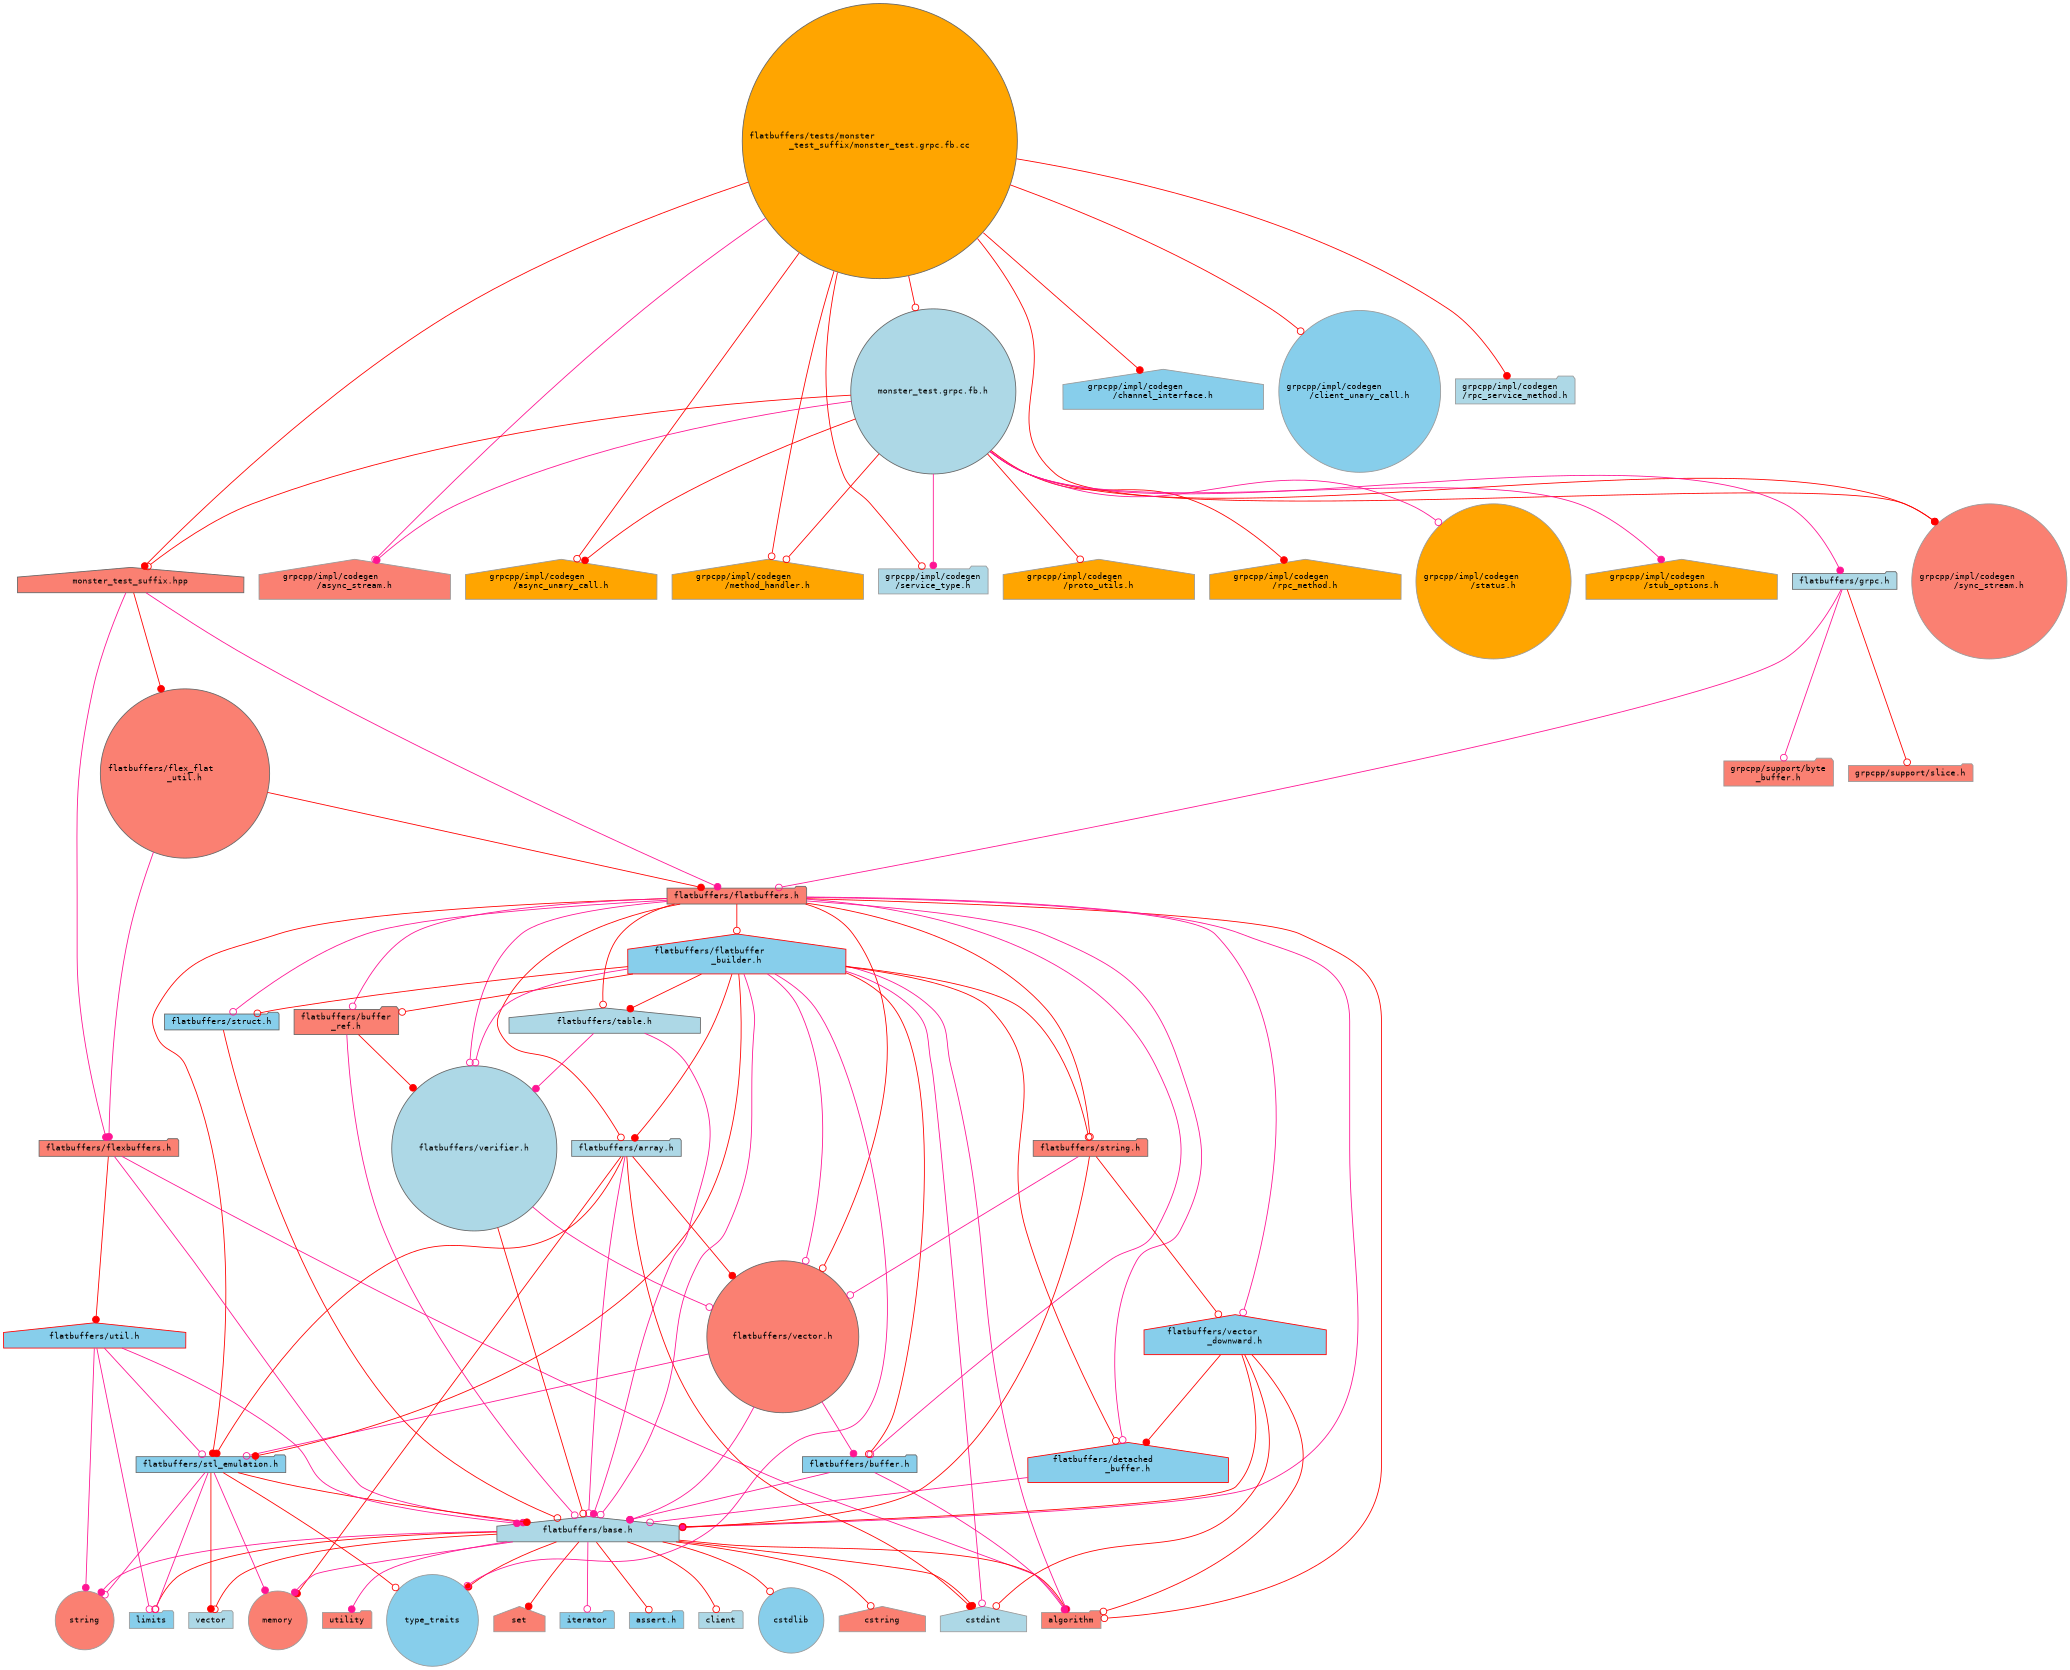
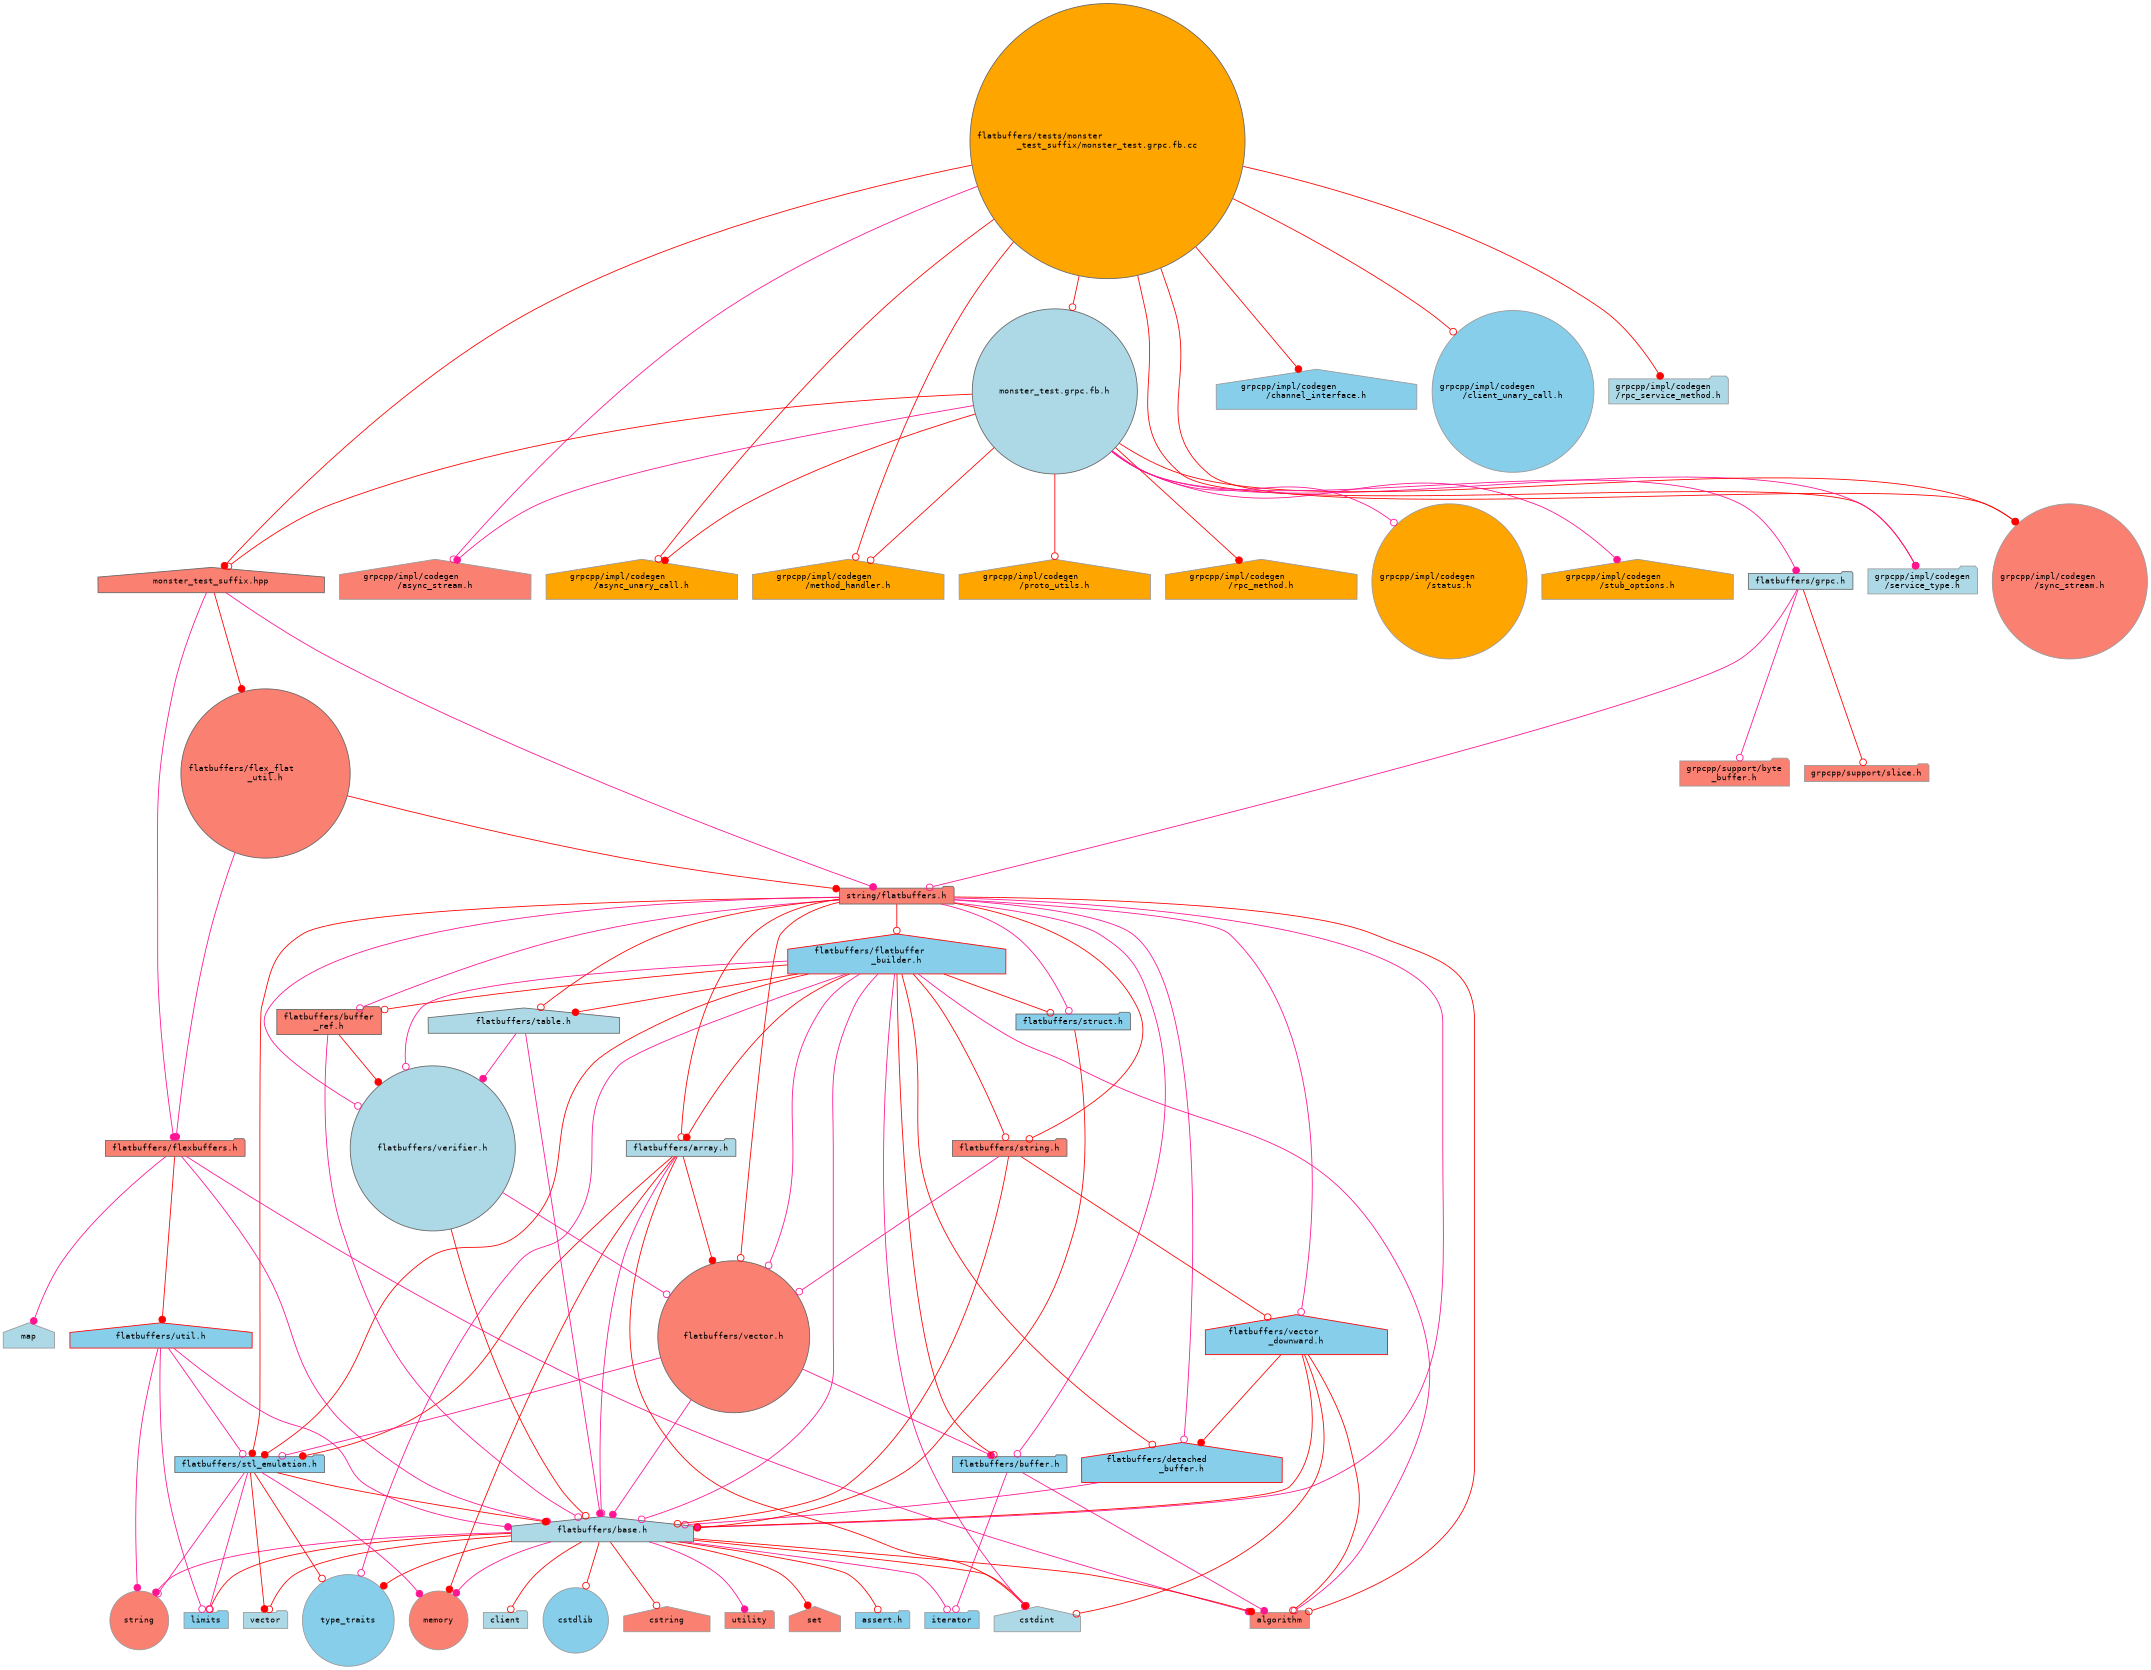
node "flatbuffers/flatbuffers.h": label "flatbuffers/flatbuffers.h" -> "string/flatbuffers.h"
node "map": added
edge "flatbuffers/buffer.h" -> "flatbuffers/base.h": now "flatbuffers/buffer.h" -> "iterator"
